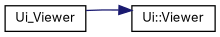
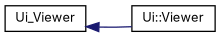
edge "Ui_Viewer" -> "Ui::Viewer": reversed
